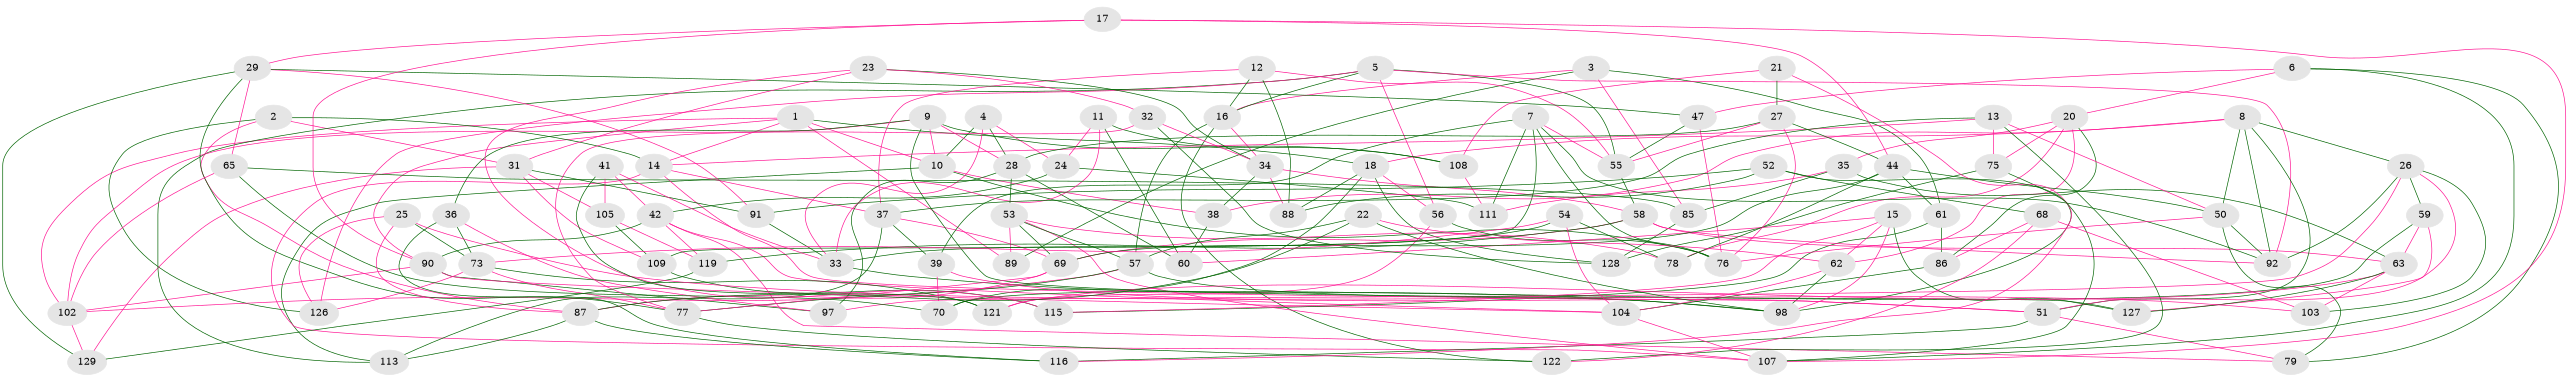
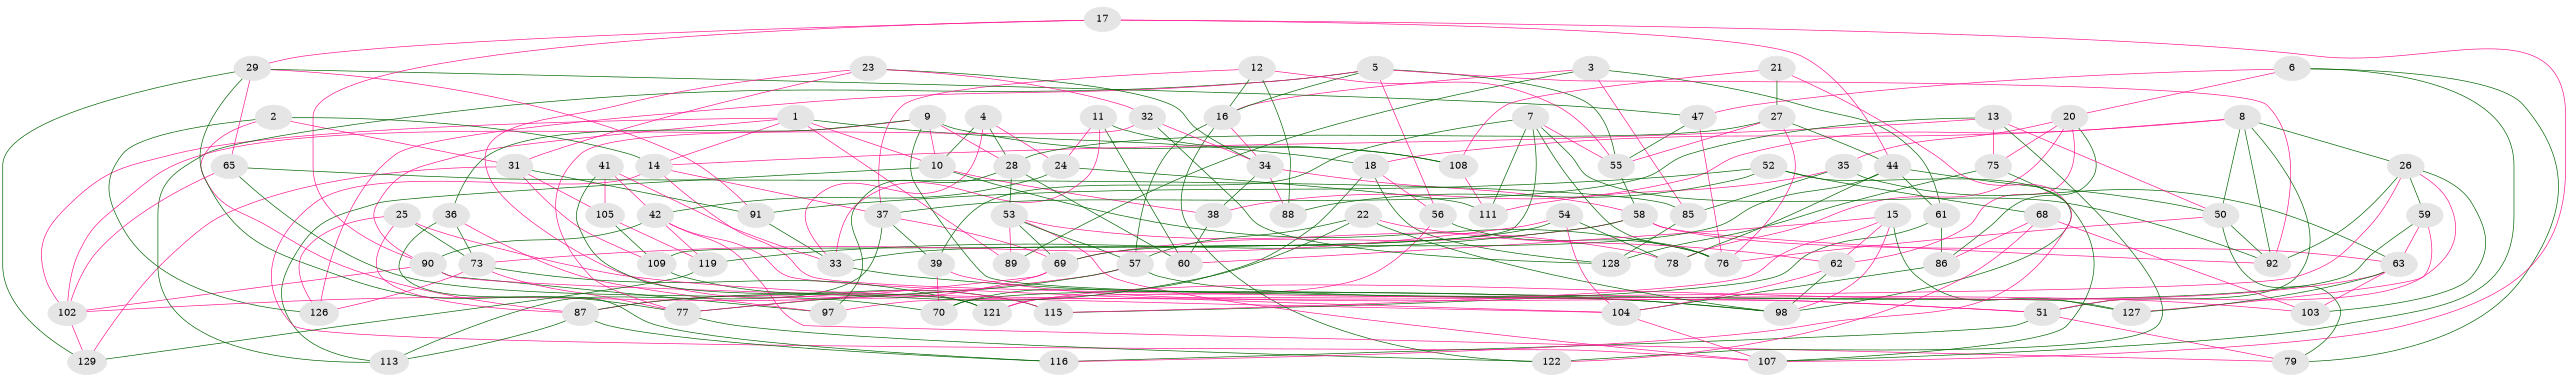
edge "18" -- "88": removed
